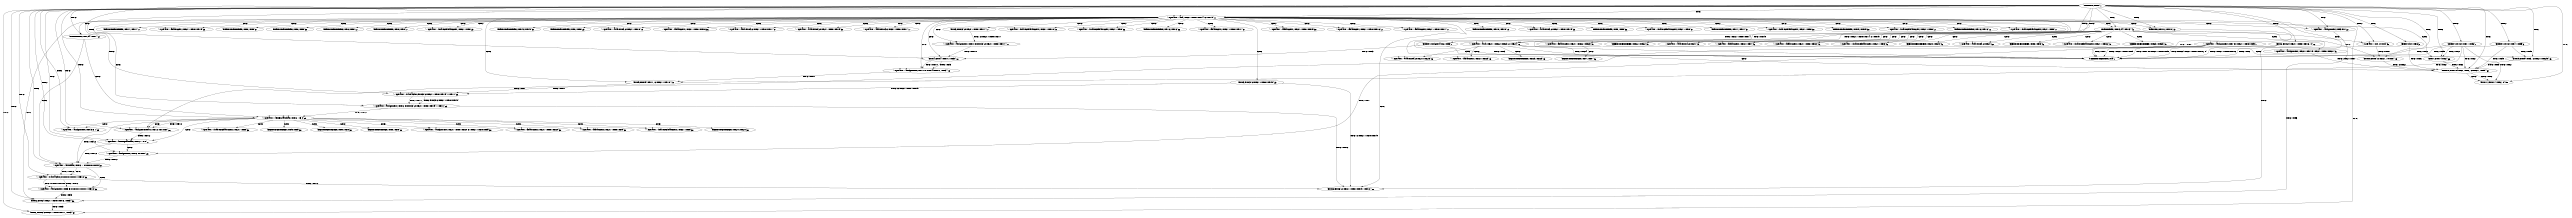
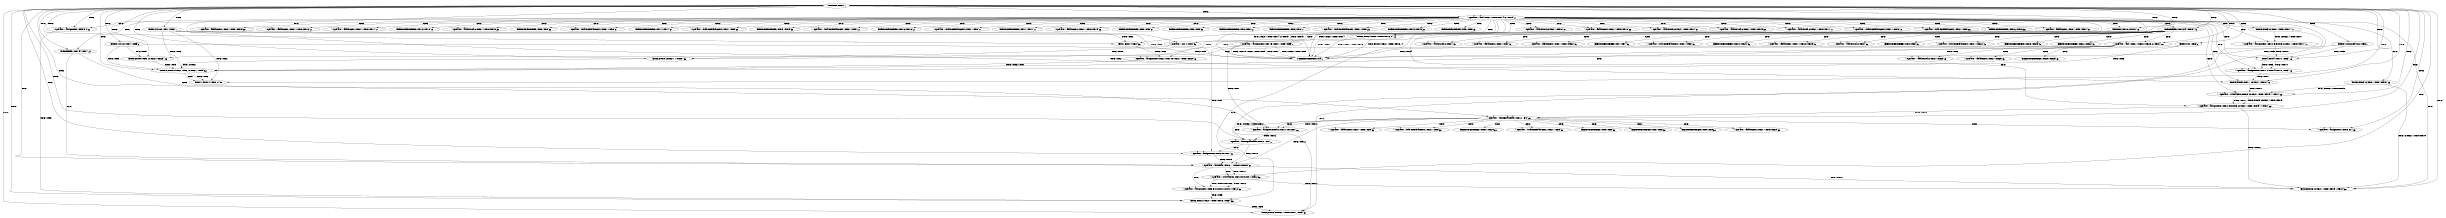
edge "(METHOD,FUN1)" -> "(FUN5,FUN5(VAR11, &VAR2->VAR18))": added, label "DDG:"
edge "(<operator>.and,VAR2->VAR8.VAR14 & VAR15)" -> "(<operator>.subtraction,FUN3(&VAR2->VAR8.VAR19) - VAR11)": added, label "CDG:"
edge "(<operator>.and,VAR2->VAR8.VAR14 & VAR15)" -> "(FUN2,FUN2(VAR2->VAR8.VAR16, 0))": added, label "CDG:"
edge "(<operator>.fieldAccess,VAR2->VAR22.VAR23)" -> "(FIELD_IDENTIFIER,VAR7,VAR7)": now "(IDENTIFIER,VAR13,if (VAR13))" -> "(FIELD_IDENTIFIER,VAR7,VAR7)"
edge "(FUN7,FUN7(VAR2))" -> "(FUN10,FUN10(VAR2, VAR6, &VAR21, VAR5))": now "(FUN7,FUN7(VAR2))" -> "(<operator>.assignment,VAR21.VAR7 = VAR2->VAR8.VAR20)"
edge "(FUN3,FUN3(&VAR2->VAR8.VAR17))" -> "(FUN6,FUN6(&VAR2->VAR8.VAR17, VAR3))": added, label "DDG: &VAR2->VAR8.VAR17"
node "(<operator>.assignment,VAR2->VAR8.VAR20 = VAR2->VAR8.VAR9)": removed
edge "(<operator>.lessThan,VAR12 < 0x80000000LL)" -> "(FUN6,FUN6(&VAR2->VAR8.VAR19, VAR12))": added, label "DDG: VAR12"
